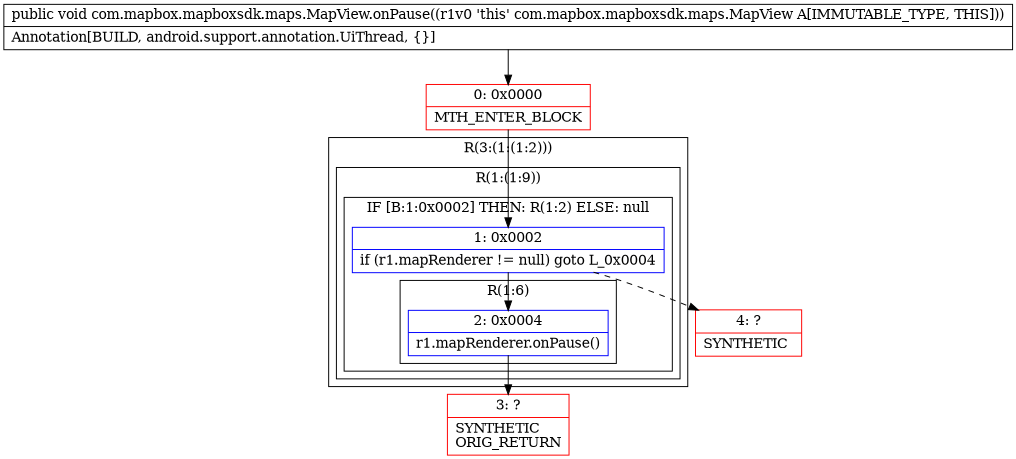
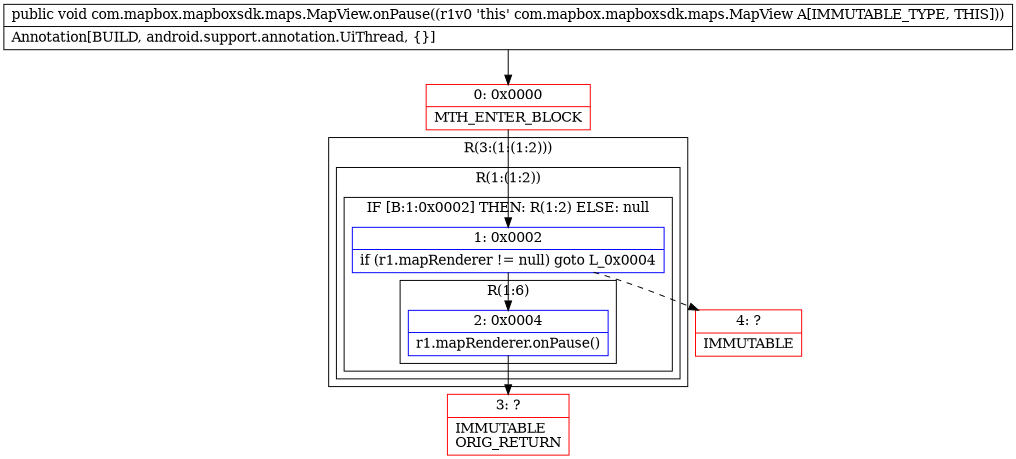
cluster "R(1:(1:9))": label "R(1:(1:9))" -> "R(1:(1:2))"
node "4: ?": text "SYNTHETIC" -> "IMMUTABLE"
node "3: ?": text "SYNTHETIC" -> "IMMUTABLE"
